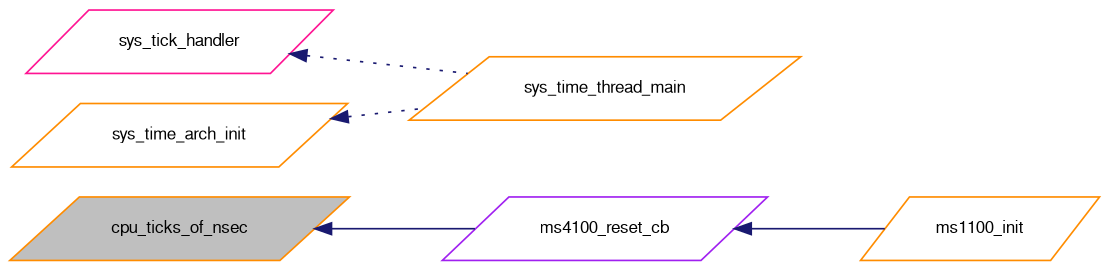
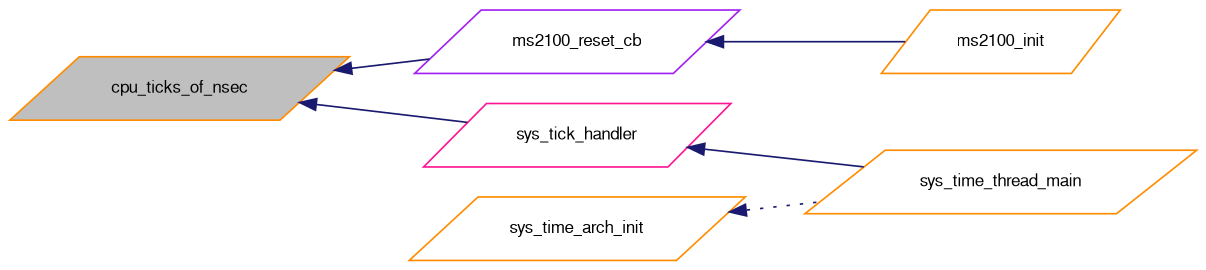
edge "sys_time_thread_main" -> "sys_tick_handler": style dotted -> solid
edge "sys_tick_handler" -> "cpu_ticks_of_nsec": added
node "ms4100_reset_cb": label "ms4100_reset_cb" -> "ms2100_reset_cb"
node "ms1100_init": label "ms1100_init" -> "ms2100_init"
